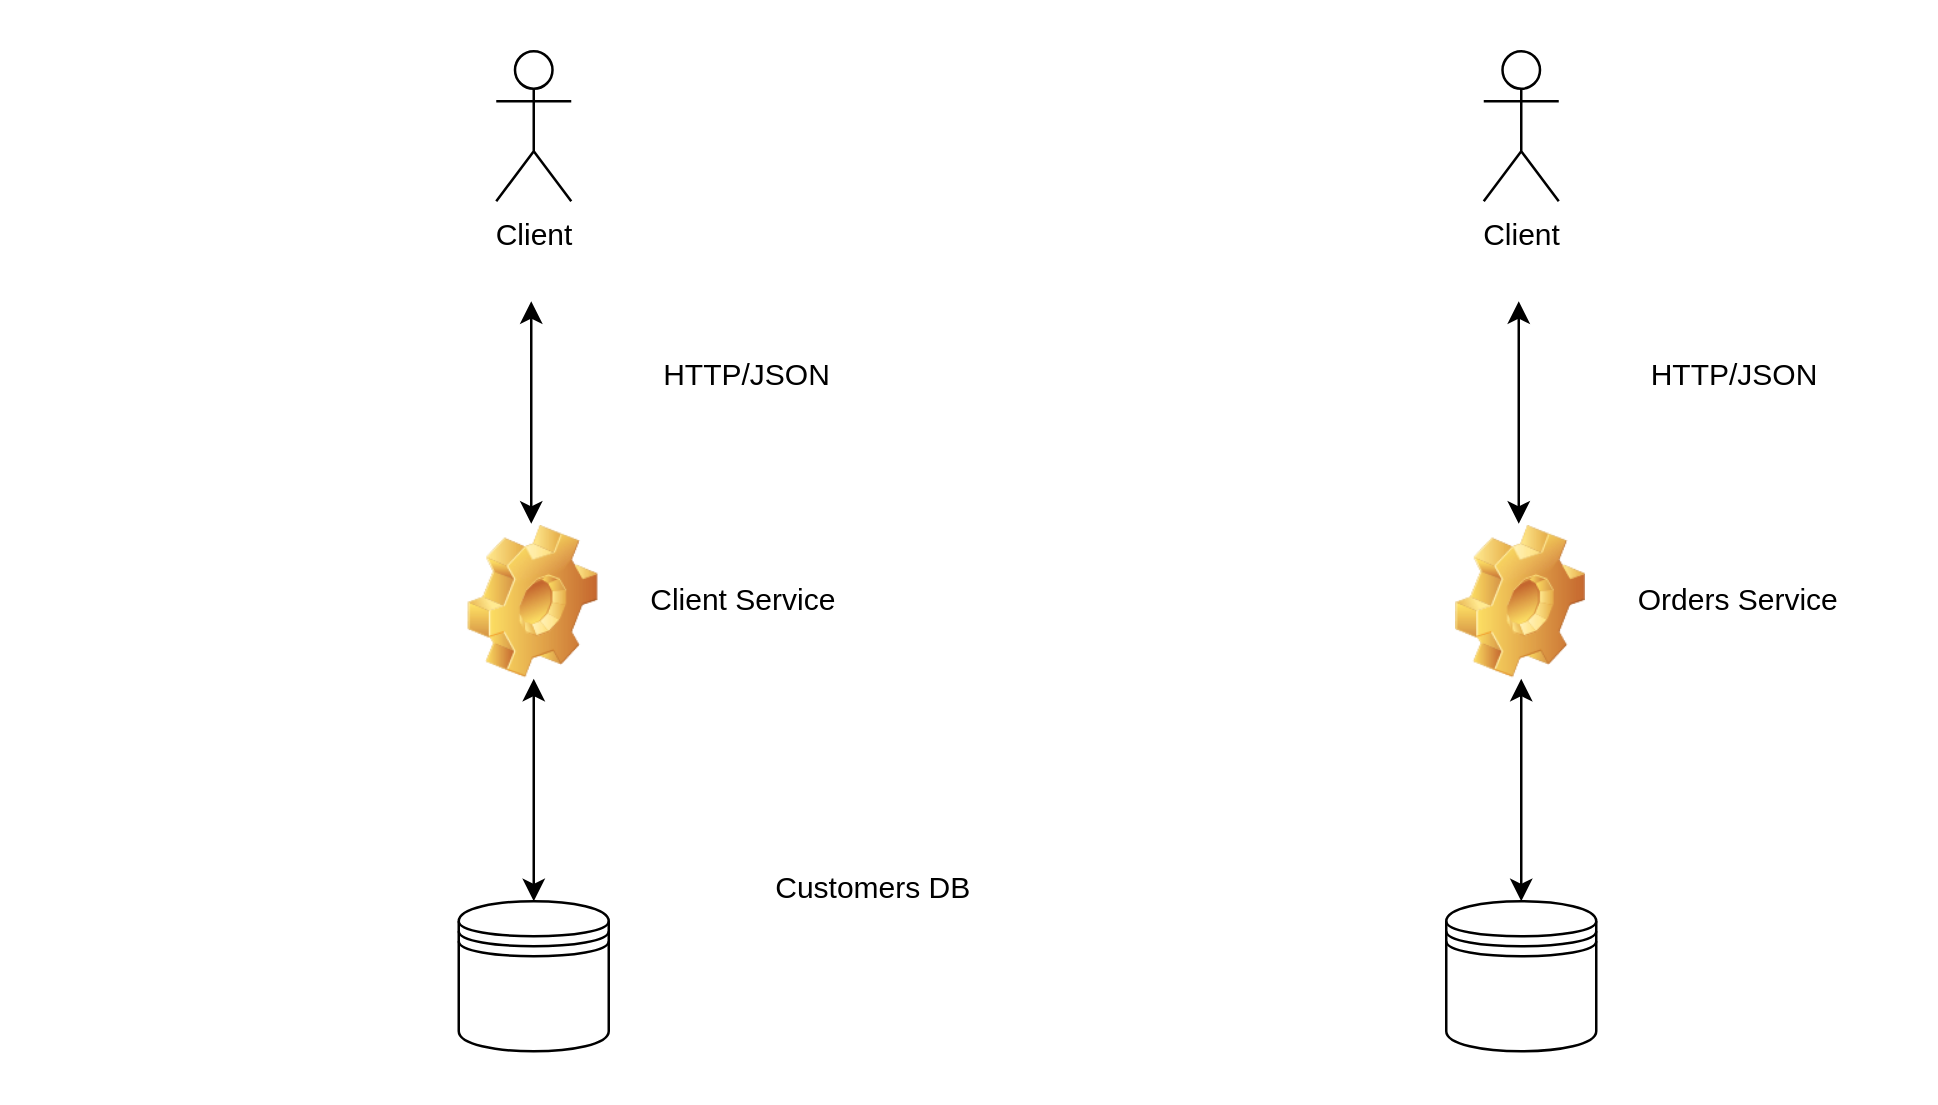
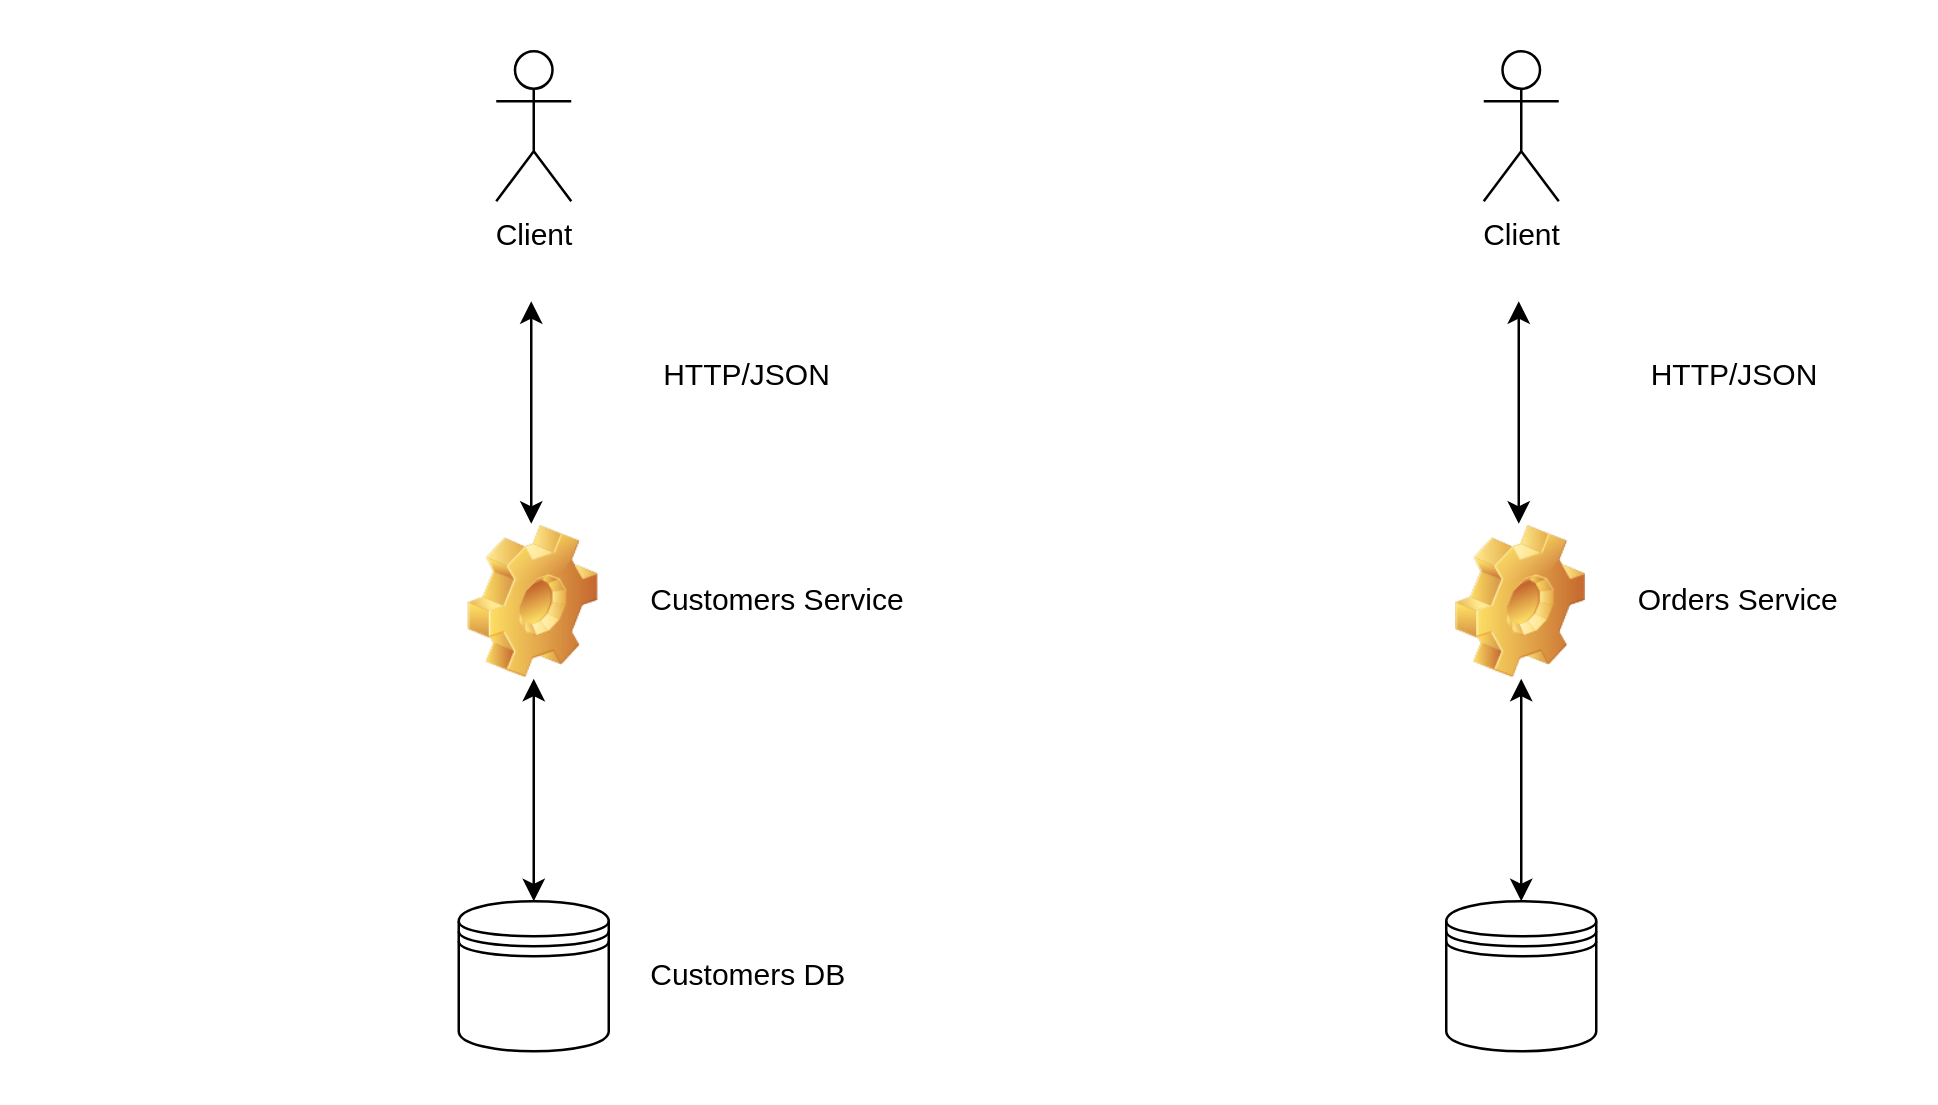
node "Client Service": label "Client Service" -> "Customers Service"
node "Customers DB": moved (884, 889) -> (759, 976)
